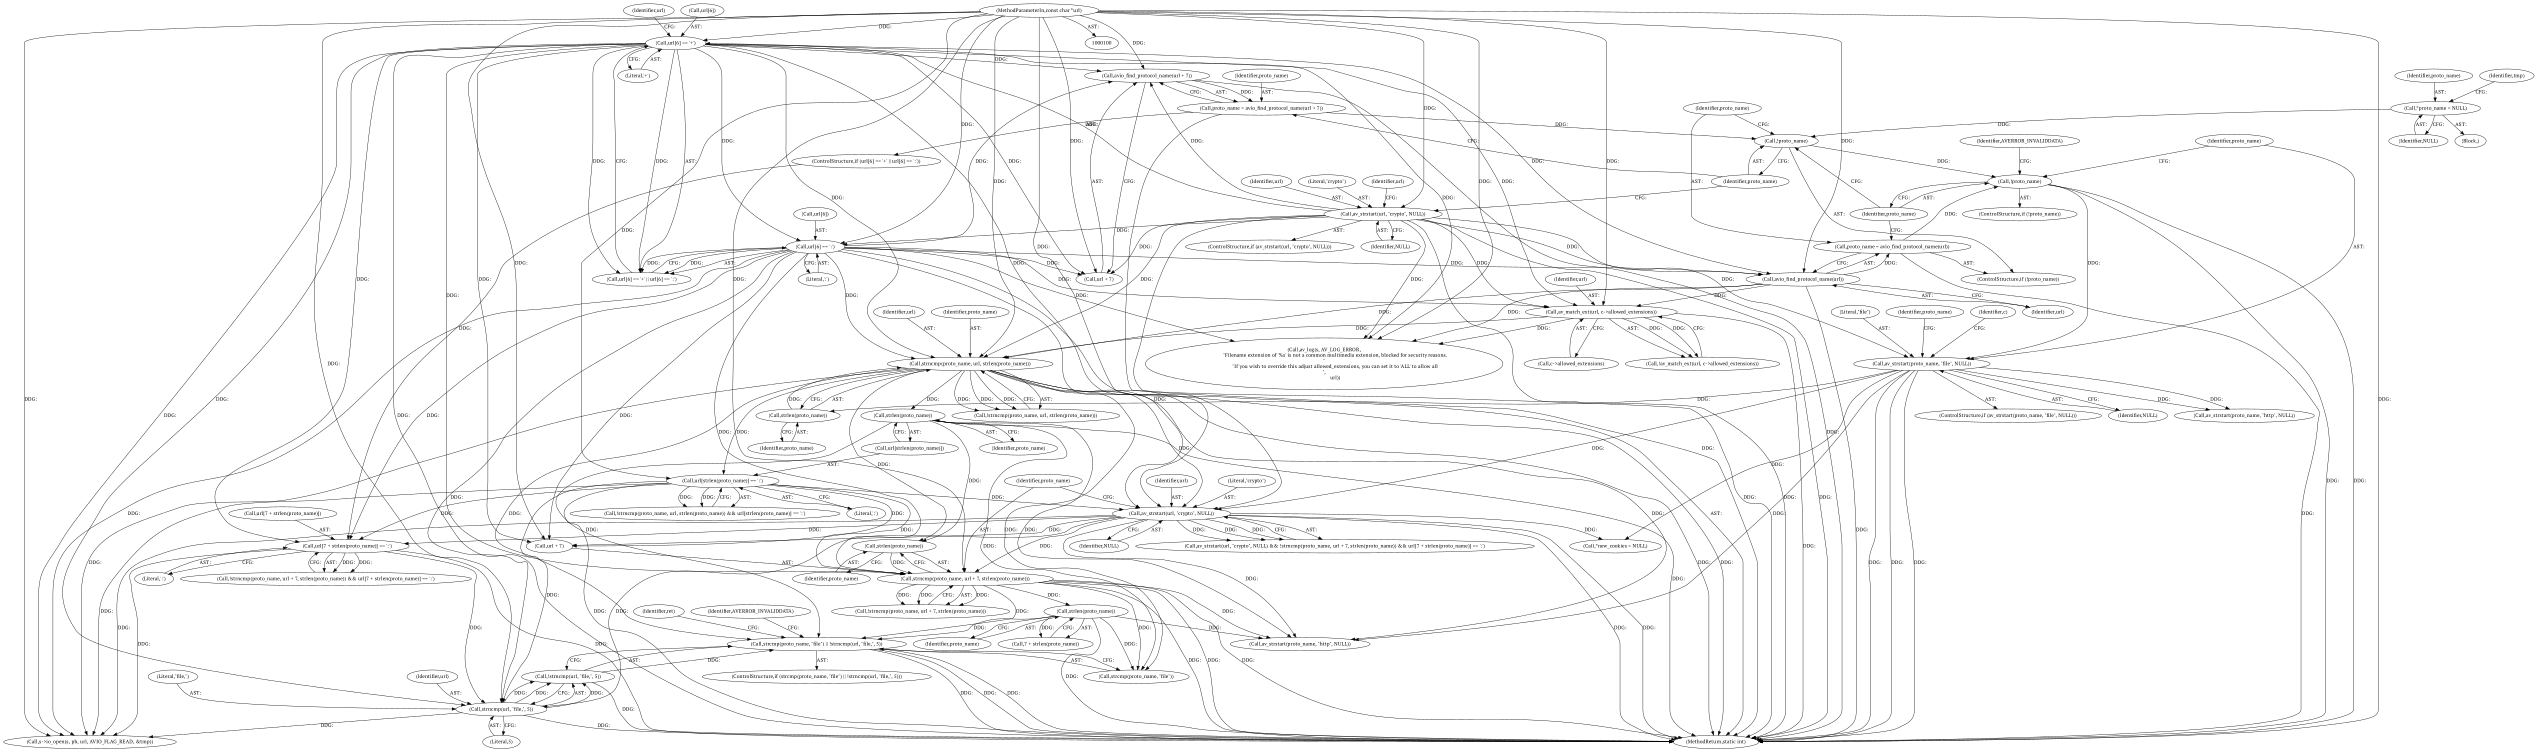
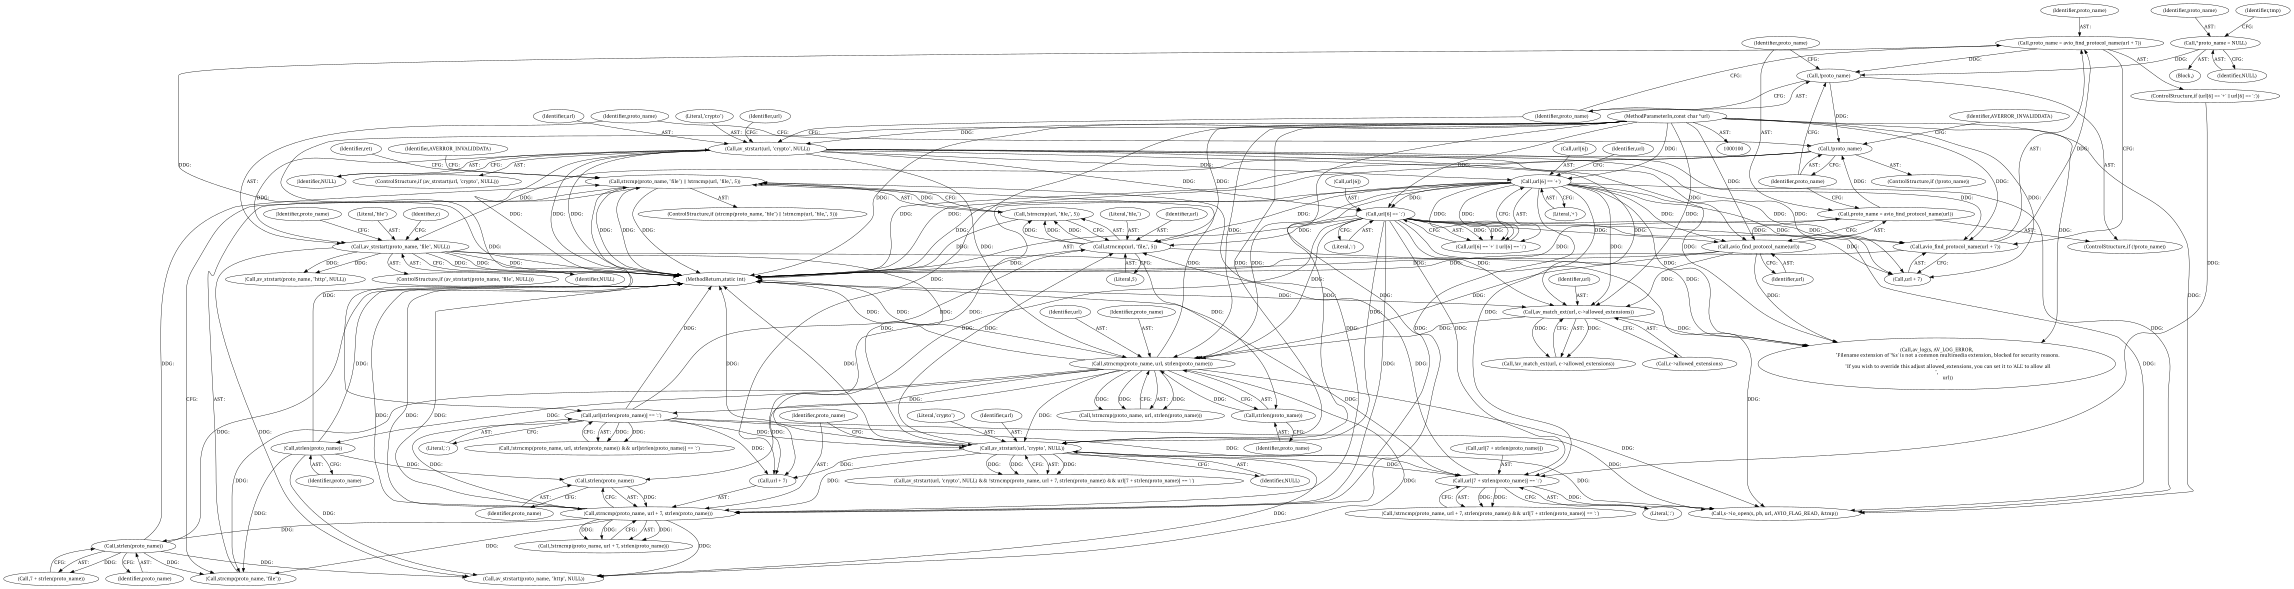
node "(Call,url[strlen(proto_name)])": removed
edge "(Call,av_match_ext(url, c->allowed_extensions))" -> "(MethodReturn,static int)": reversed
node "(Call,*new_cookies = NULL)": removed
